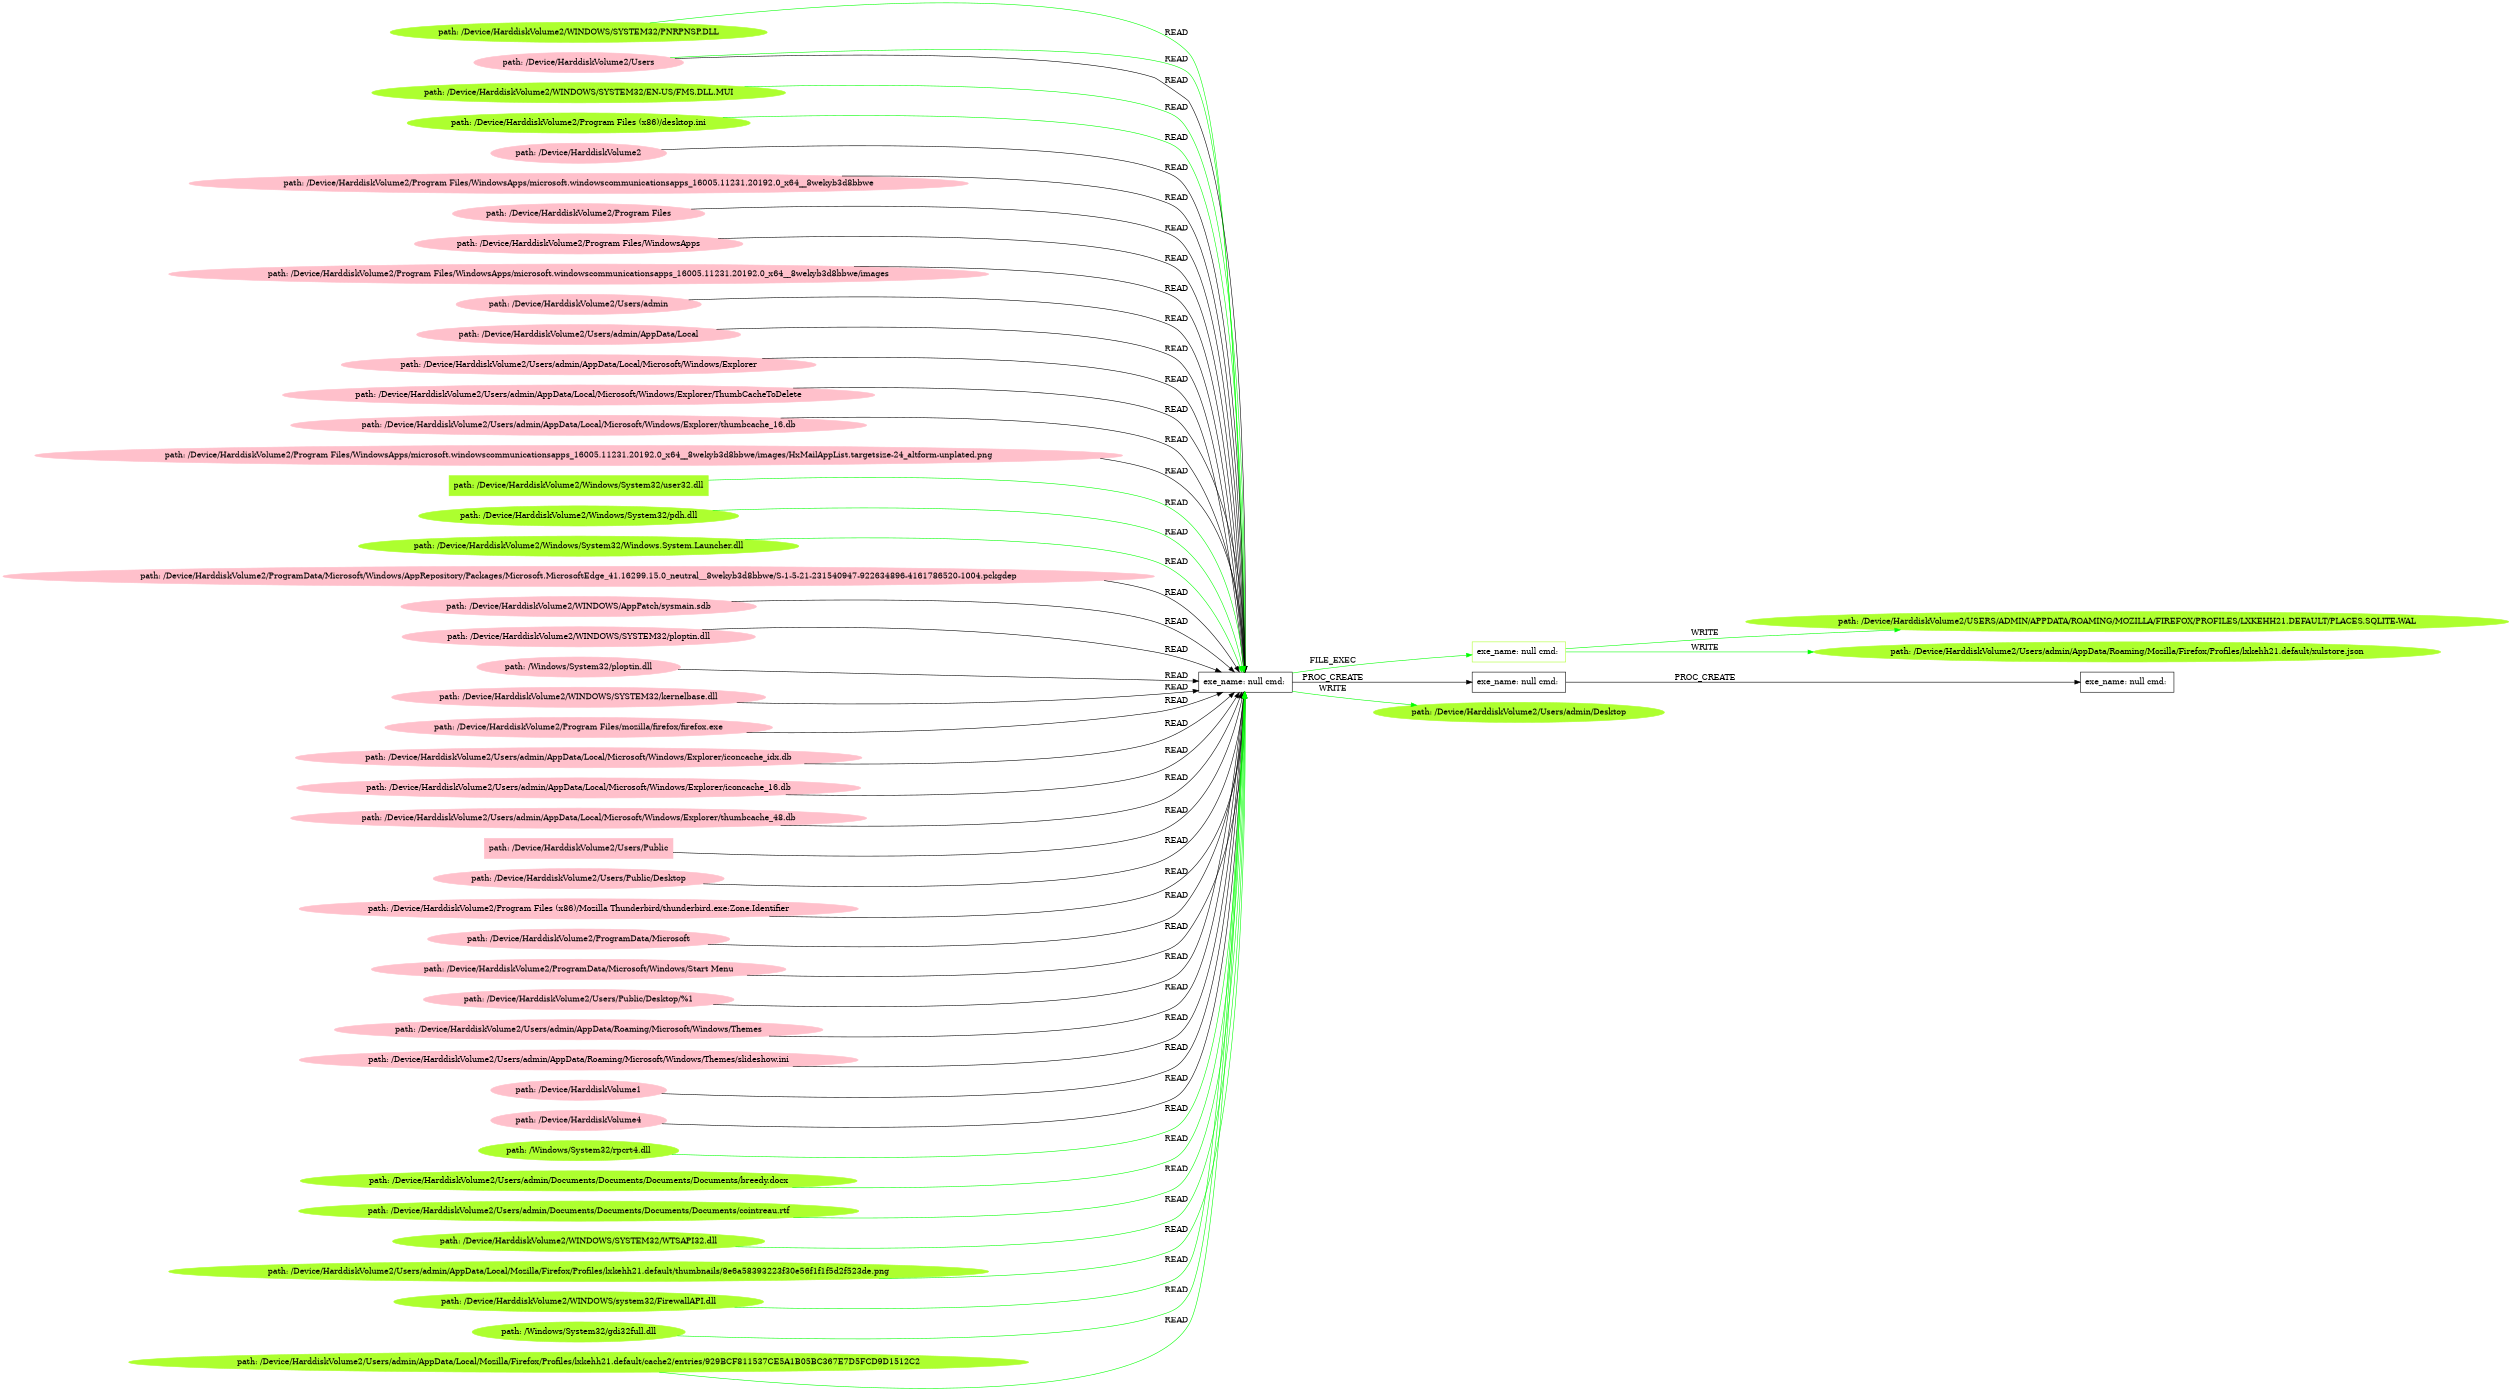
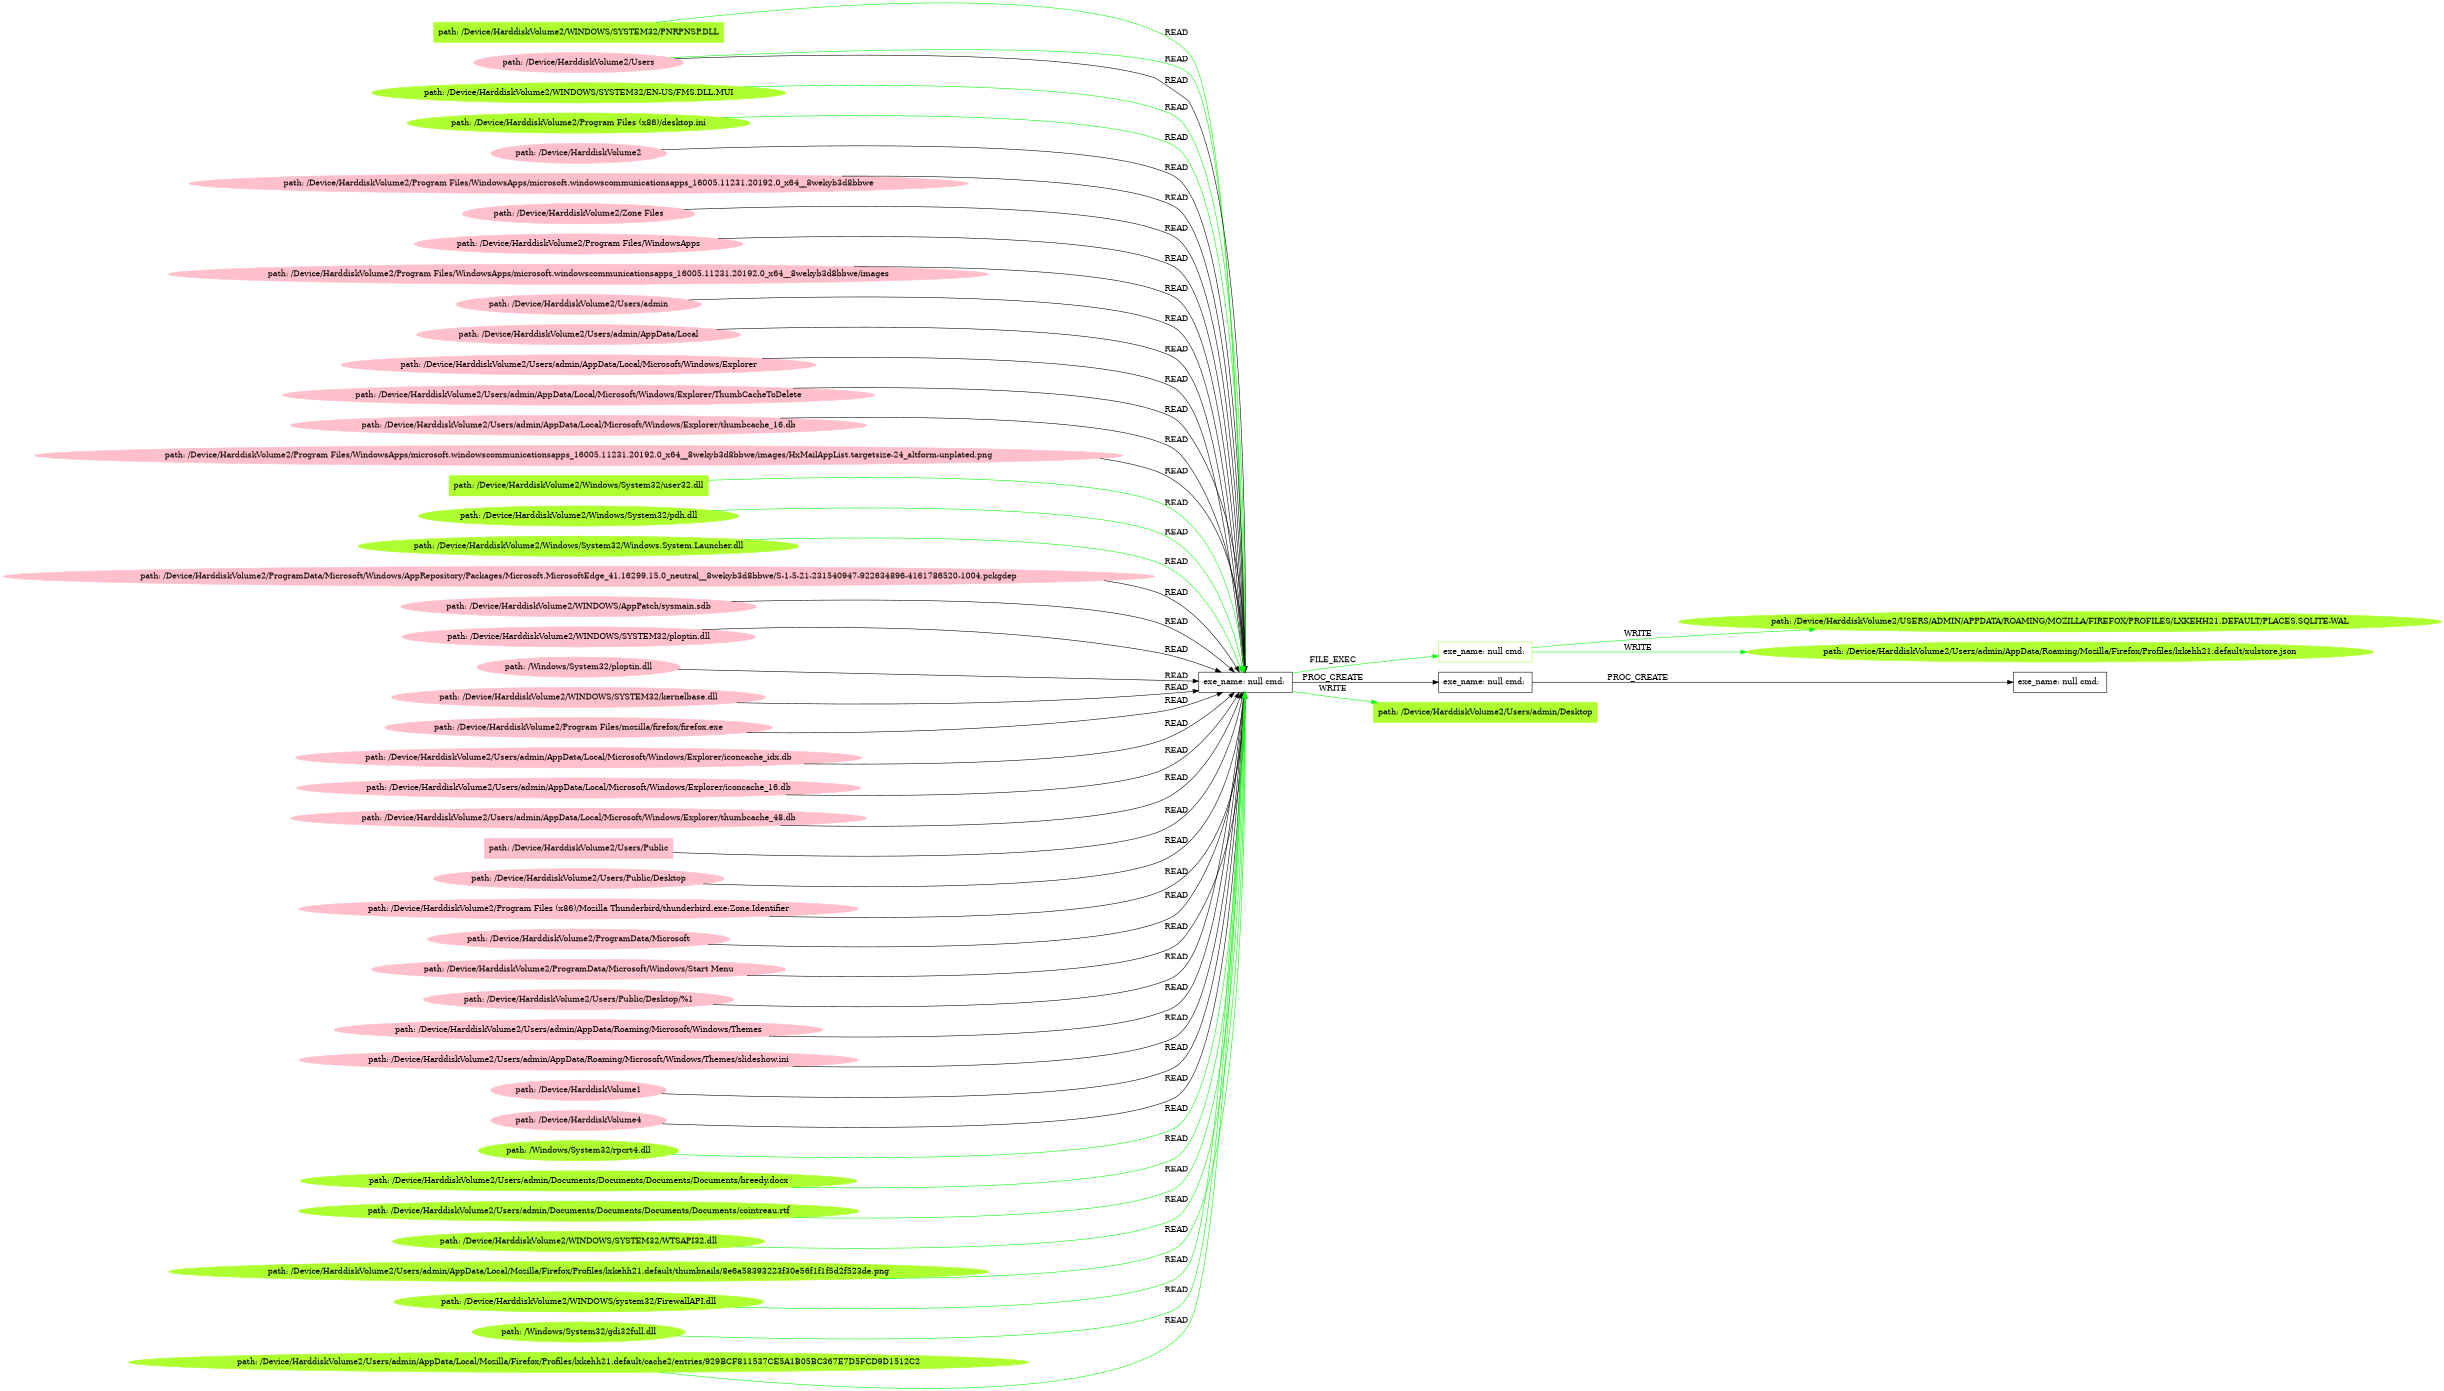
node "path: /Device/HarddiskVolume2/WINDOWS/SYSTEM32/PNRPNSP.DLL": shape ellipse -> box
node "path: /Device/HarddiskVolume2/Program Files": label "path: /Device/HarddiskVolume2/Program Files" -> "path: /Device/HarddiskVolume2/Zone Files"
node "path: /Device/HarddiskVolume2/Users/admin/Desktop": shape ellipse -> box
